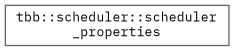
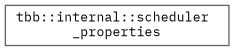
node "tbb::scheduler::scheduler _properties": label "tbb::scheduler::scheduler _properties" -> "tbb::internal::scheduler _properties"
